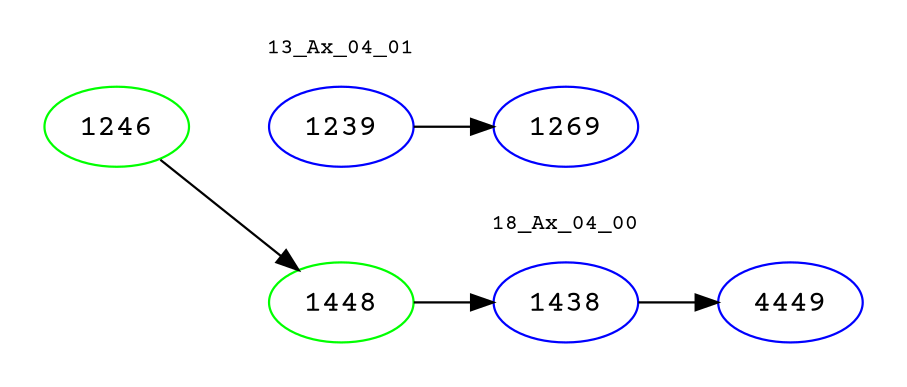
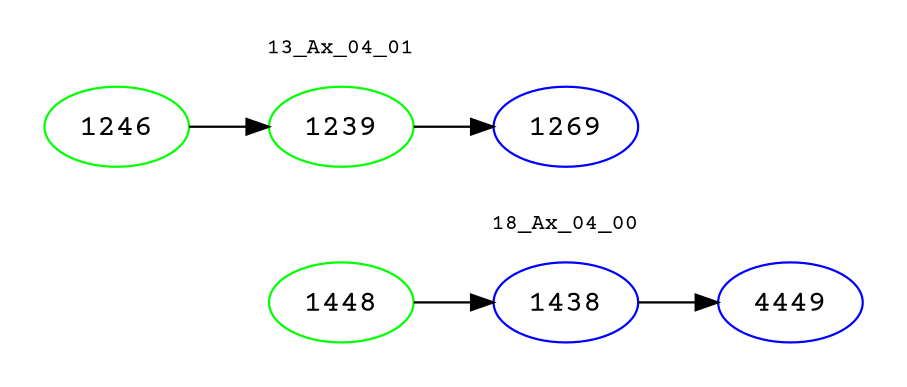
node "1239": color blue -> green
edge "1246" -> "1448": now "1246" -> "1239"
